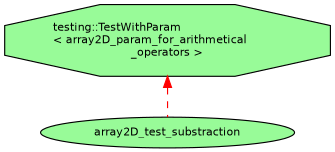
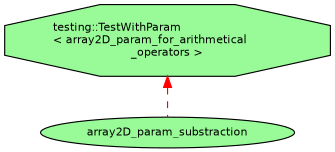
node "array2D_test_substraction": label "array2D_test_substraction" -> "array2D_param_substraction"
